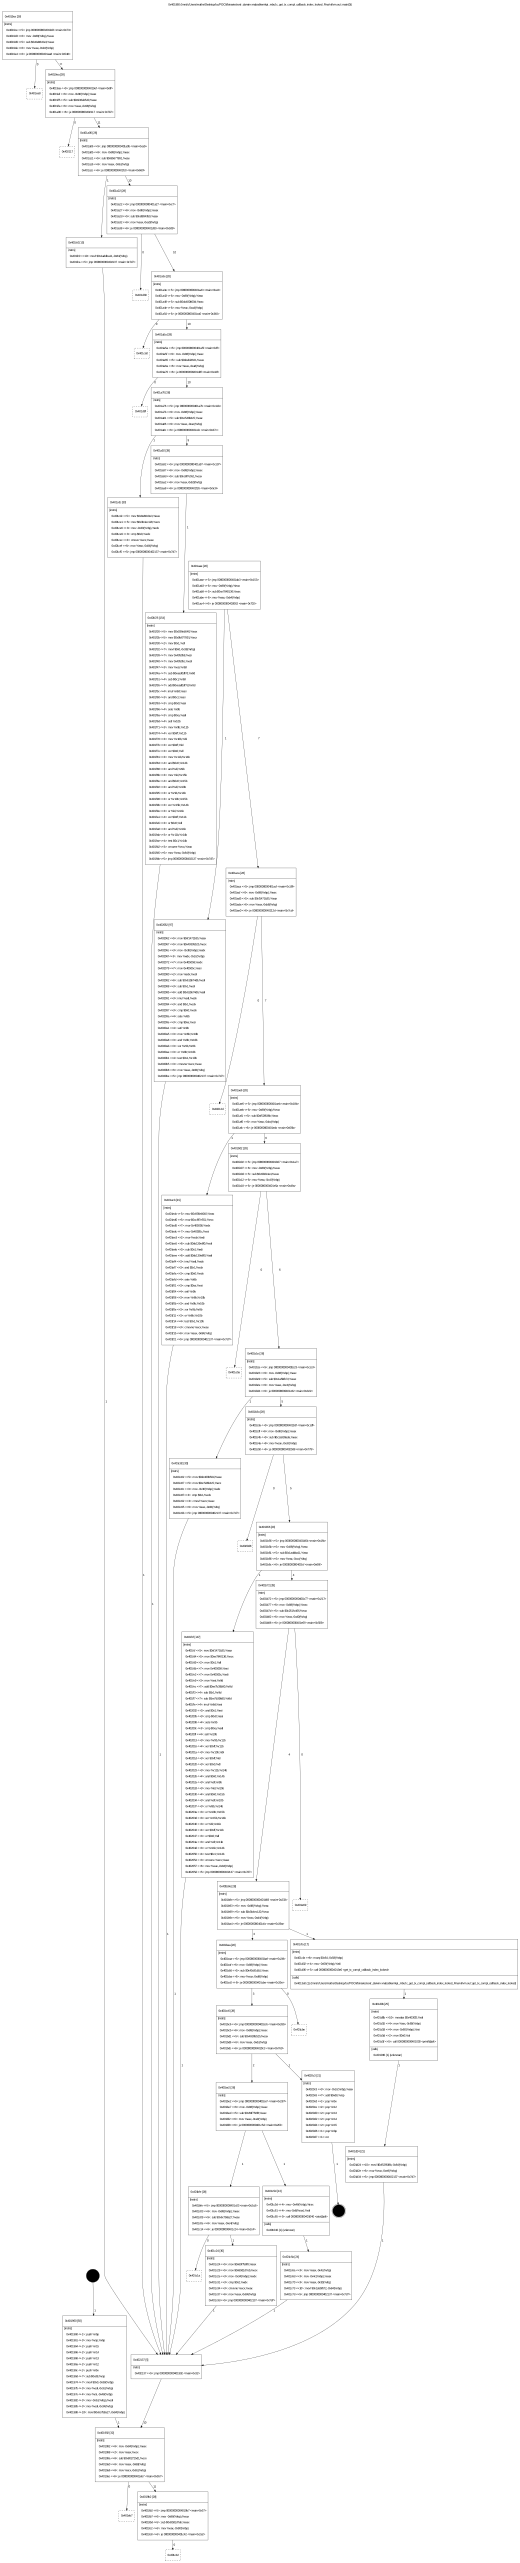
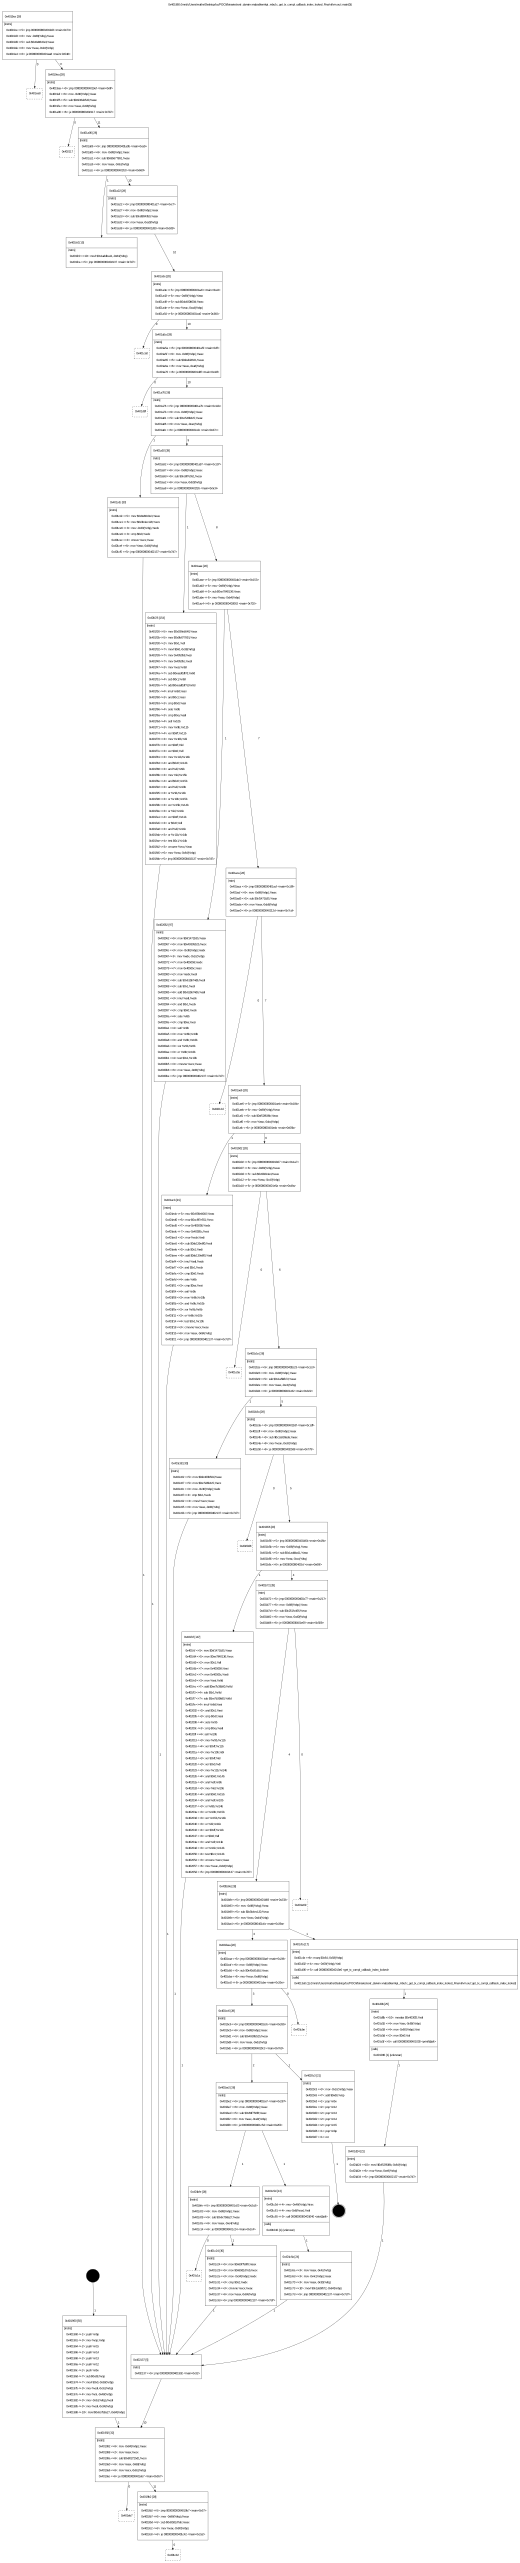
node "0x401d39": removed
edge "0x401a92 [28]" -> "0x401aae [28]": added, label "8"
edge "0x401fc0 [15]" -> "0x402137 [5]": removed, label "1"
